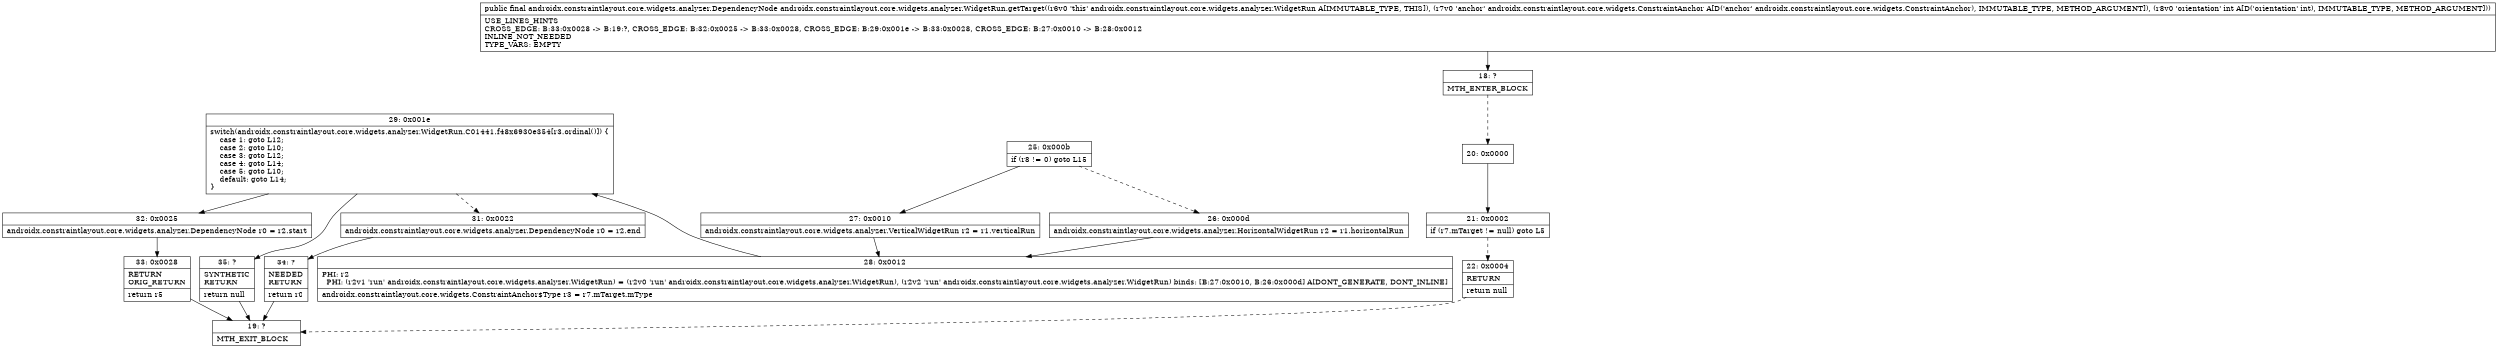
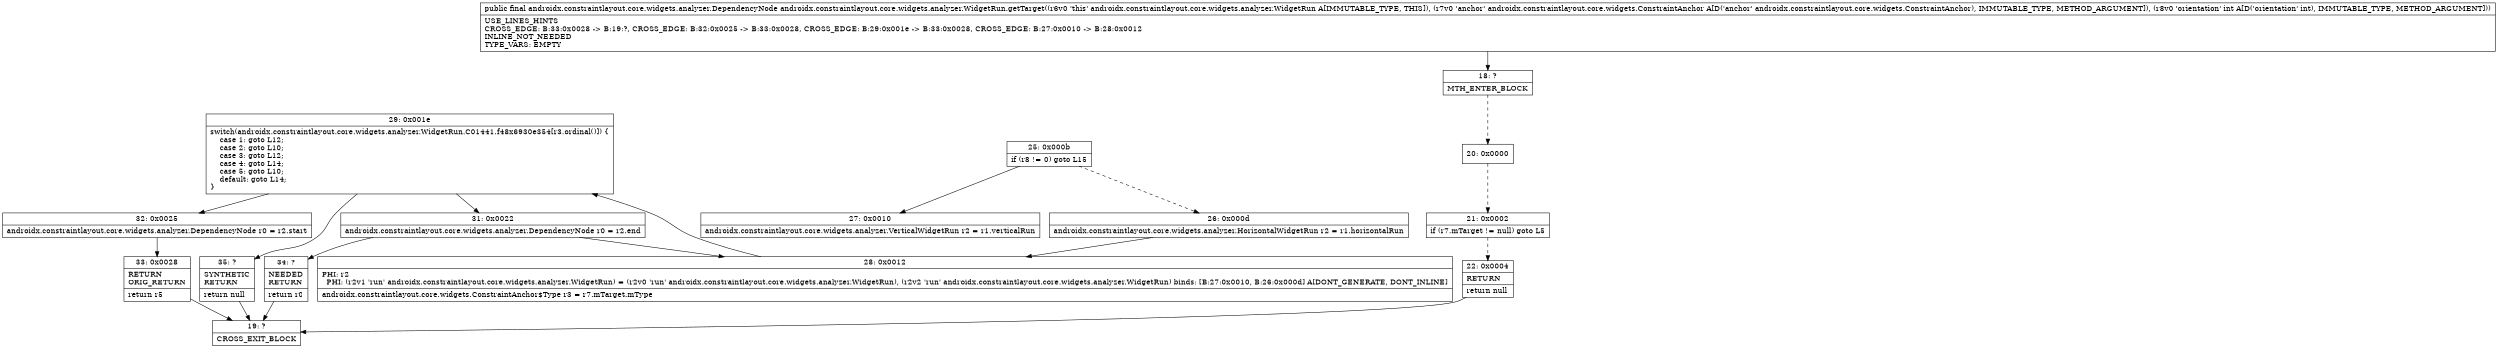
edge "20: 0x0000" -> "21: 0x0002": style solid -> dashed
edge "29: 0x001e" -> "31: 0x0022": style dashed -> solid
edge "27: 0x0010" -> "28: 0x0012": now "31: 0x0022" -> "28: 0x0012"
edge "22: 0x0004" -> "19: ?": style dashed -> solid
node "19: ?": text "MTH_EXIT_BLOCK" -> "CROSS_EXIT_BLOCK"
